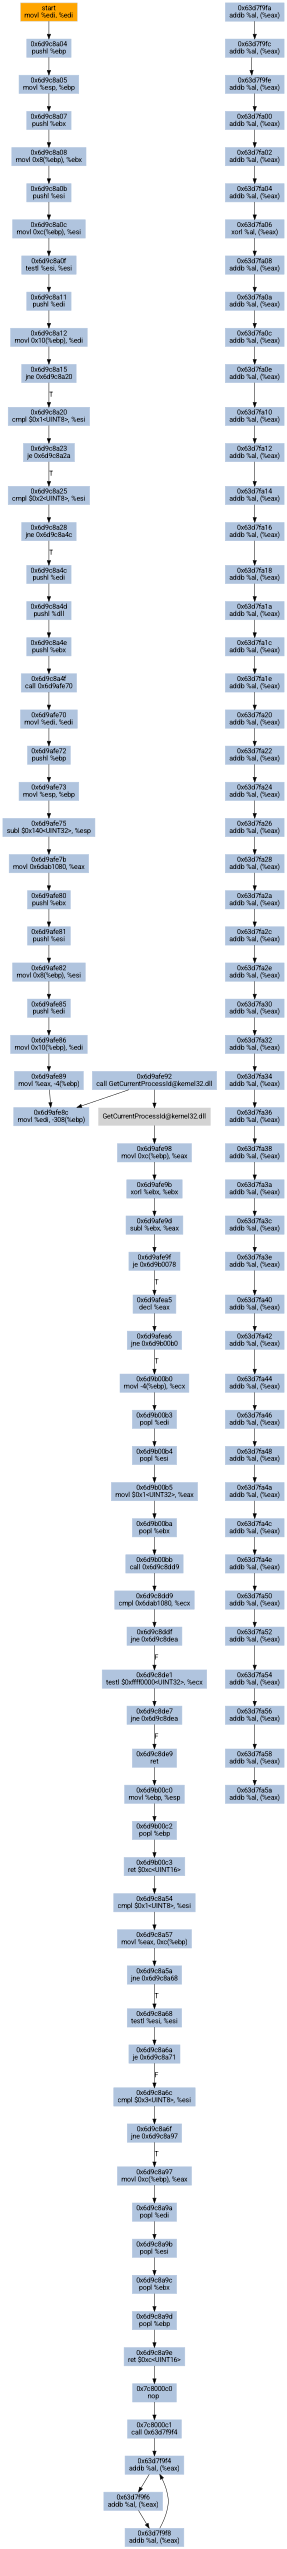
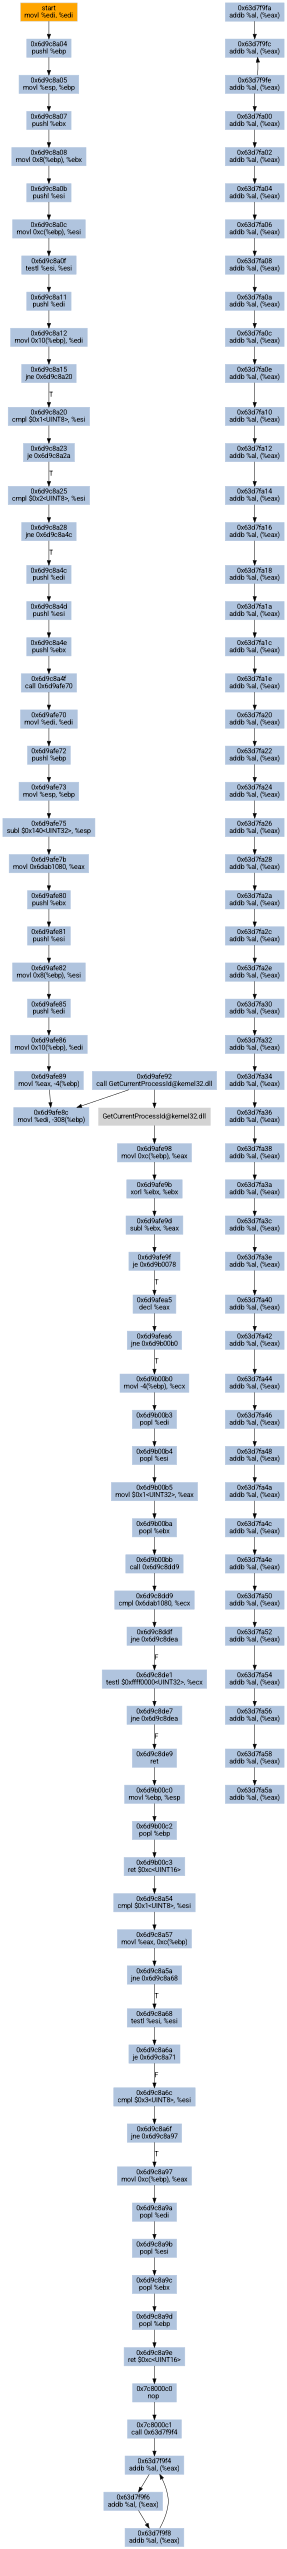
edge "0x63d7f9fc addb %al, (%eax)" -> "0x63d7f9fe addb %al, (%eax)": reversed
node "0x63d7fa06 xorl %al, (%eax)": label "0x63d7fa06 xorl %al, (%eax)" -> "0x63d7fa06 addb %al, (%eax)"
node "0x6d9c8a4d pushl %dll": label "0x6d9c8a4d pushl %dll" -> "0x6d9c8a4d pushl %esi"
